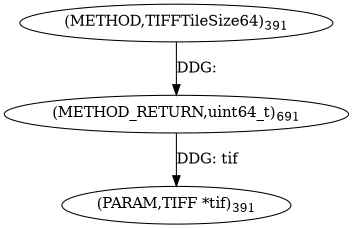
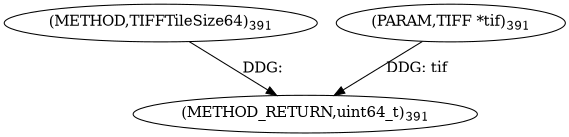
node "(METHOD_RETURN,uint64_t)": text "691" -> "391"
edge "(METHOD_RETURN,uint64_t)" -> "(PARAM,TIFF *tif)": reversed
